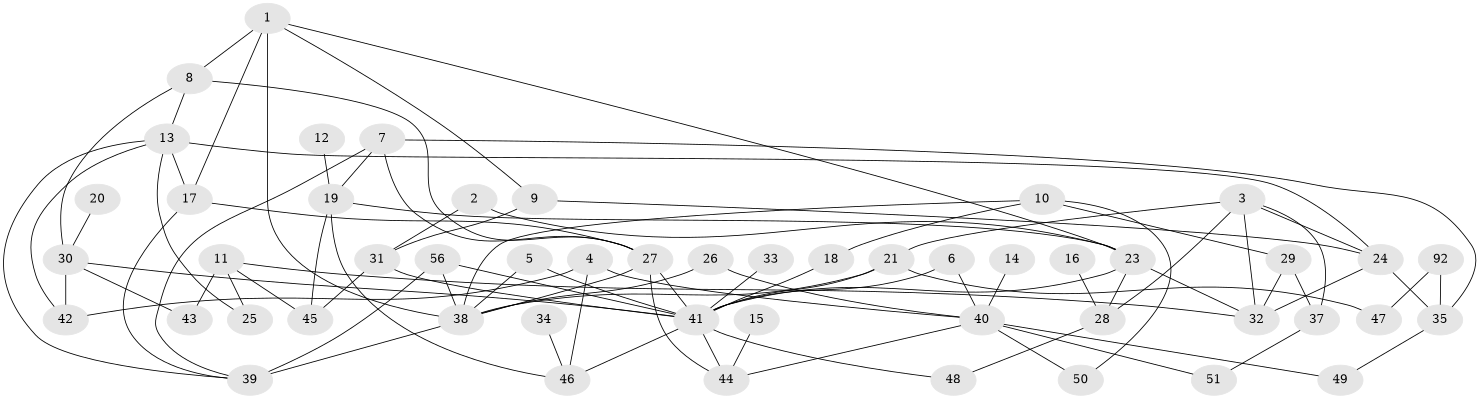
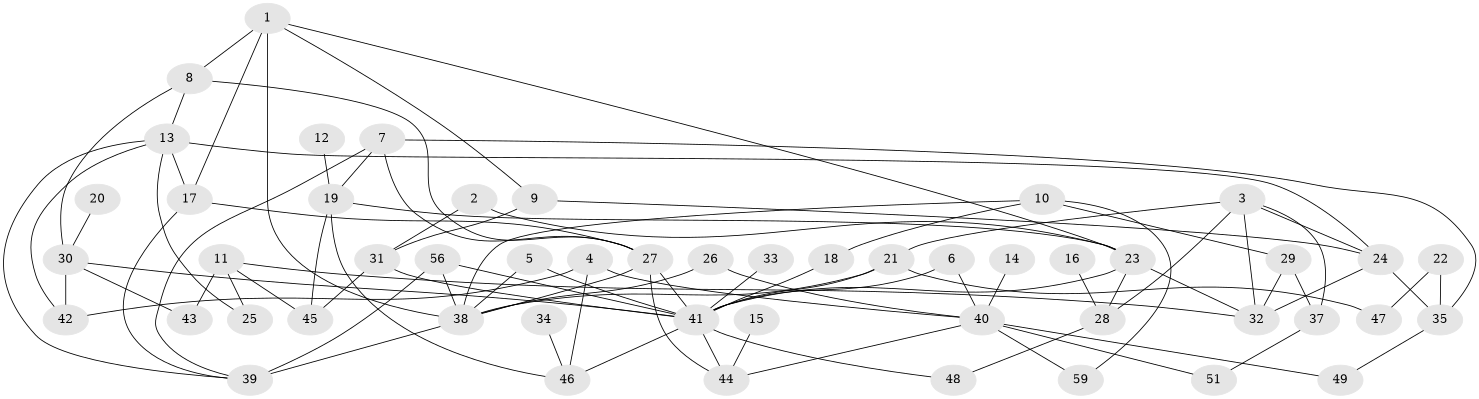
node "92": label "92" -> "22"
node "50": label "50" -> "59"
